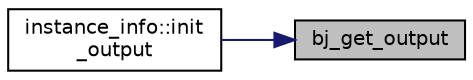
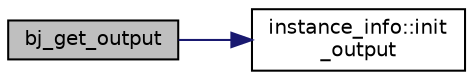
edge "instance_info::init _output" -> "bj_get_output": reversed
